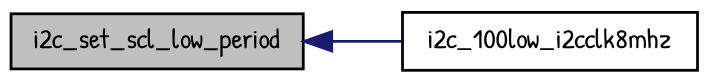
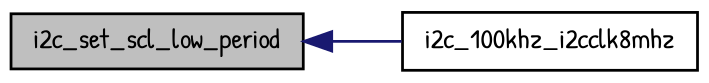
node "i2c_100low_i2cclk8mhz": label "i2c_100low_i2cclk8mhz" -> "i2c_100khz_i2cclk8mhz"
